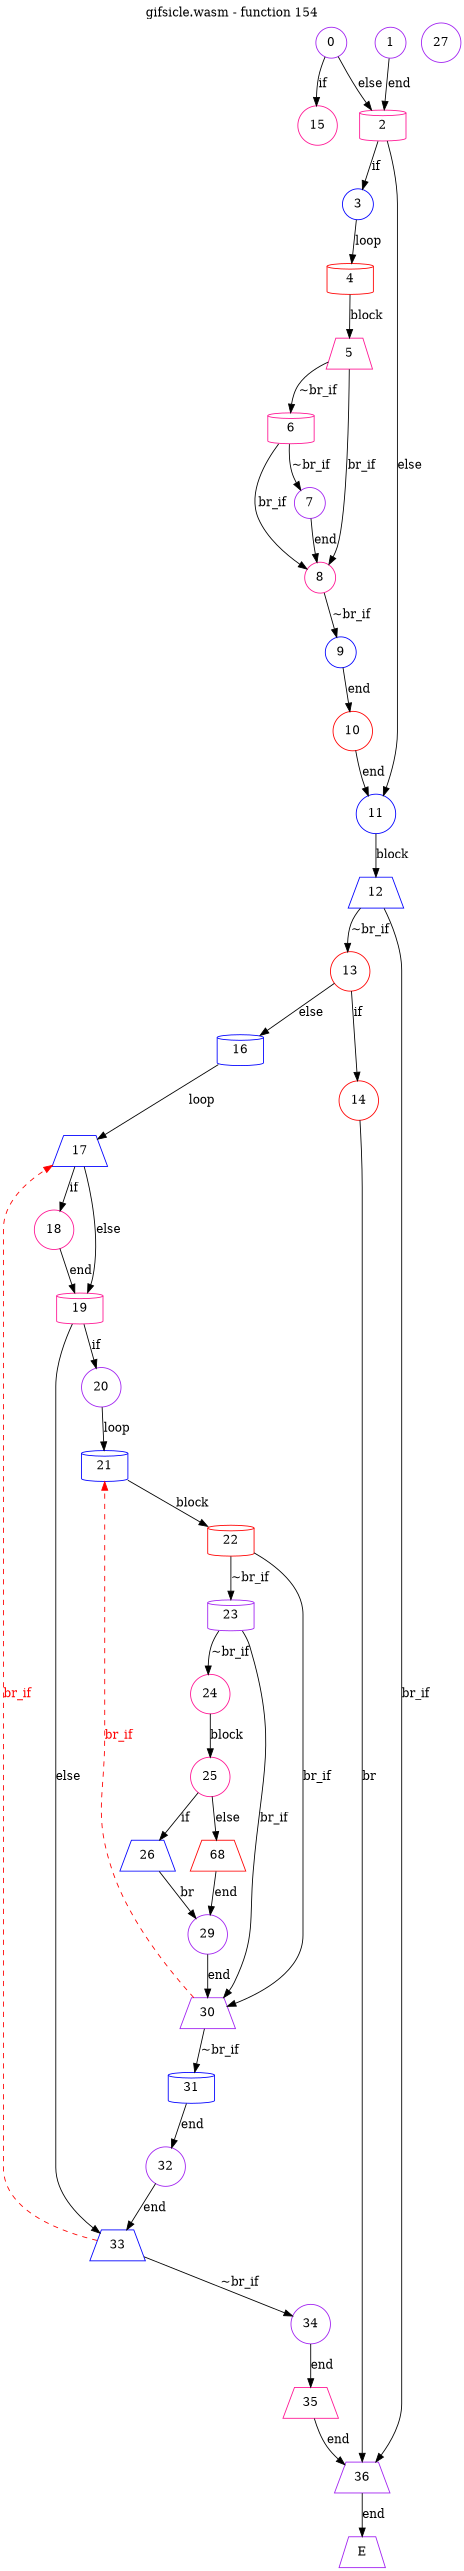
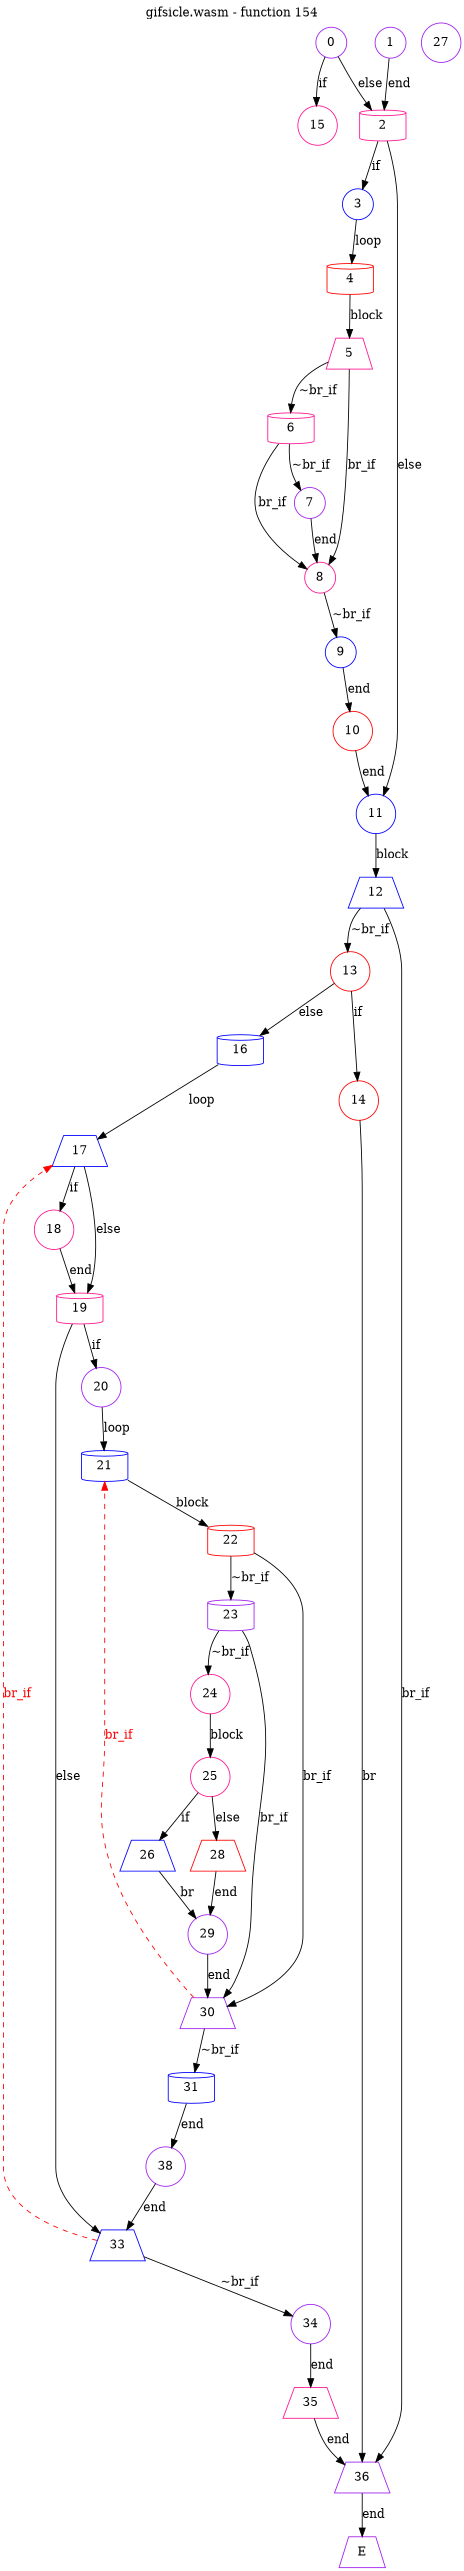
node "68": label "68" -> "28"
node "32": label "32" -> "38"
